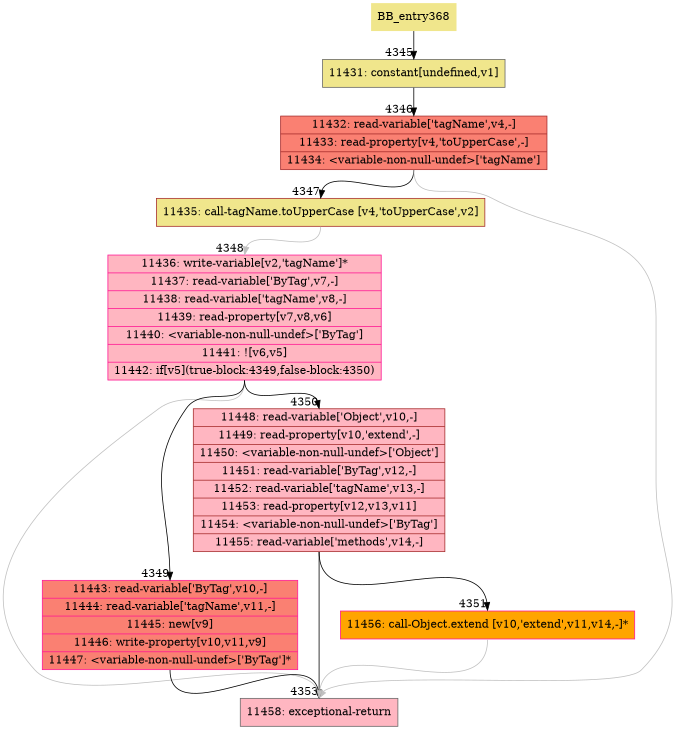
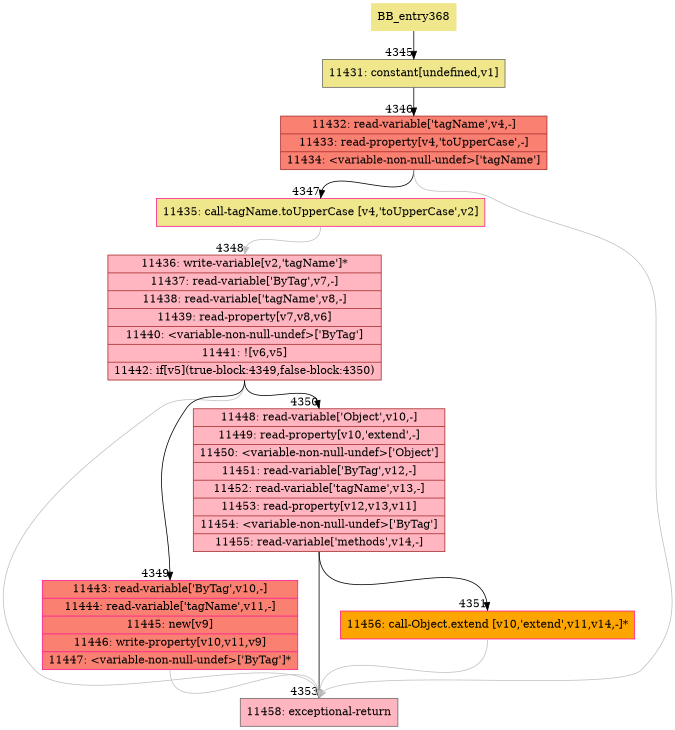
node "11435: call-tagName.toUpperCase [v4,'toUpperCase',v2]": color brown -> deeppink
node "11436: write-variable[v2,'tagName']*": color deeppink -> brown
edge "11443: read-variable['ByTag',v10,-]" -> "11458: exceptional-return": color black -> gray
